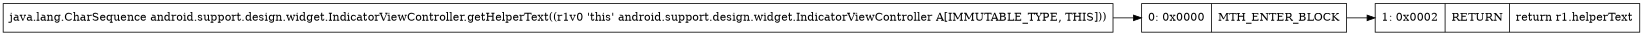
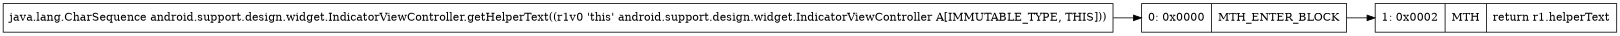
node "1: 0x0002": text "RETURN" -> "MTH"
